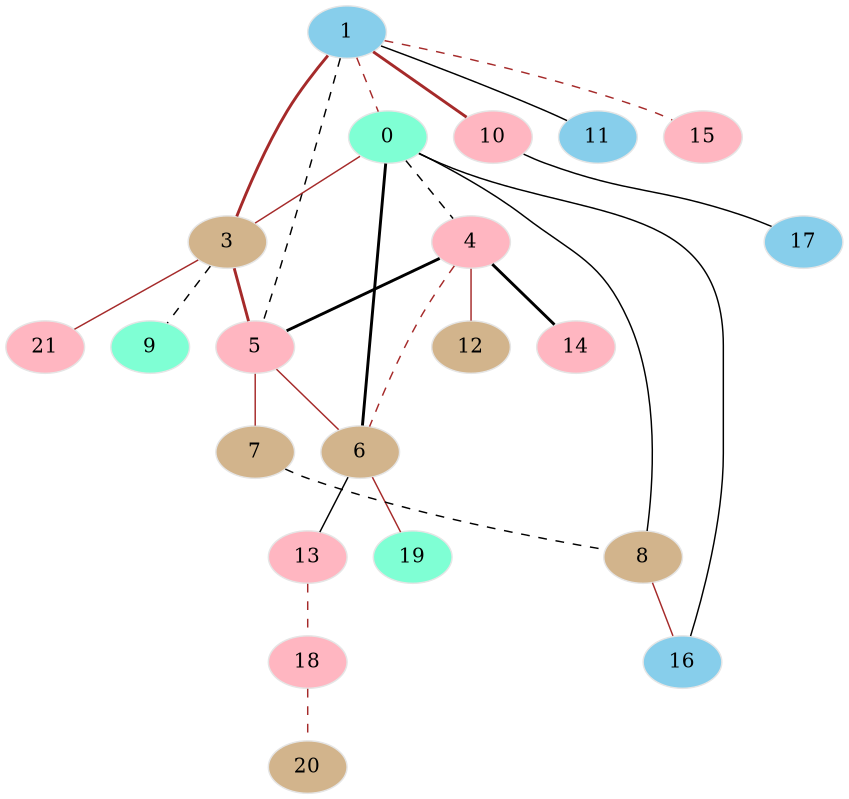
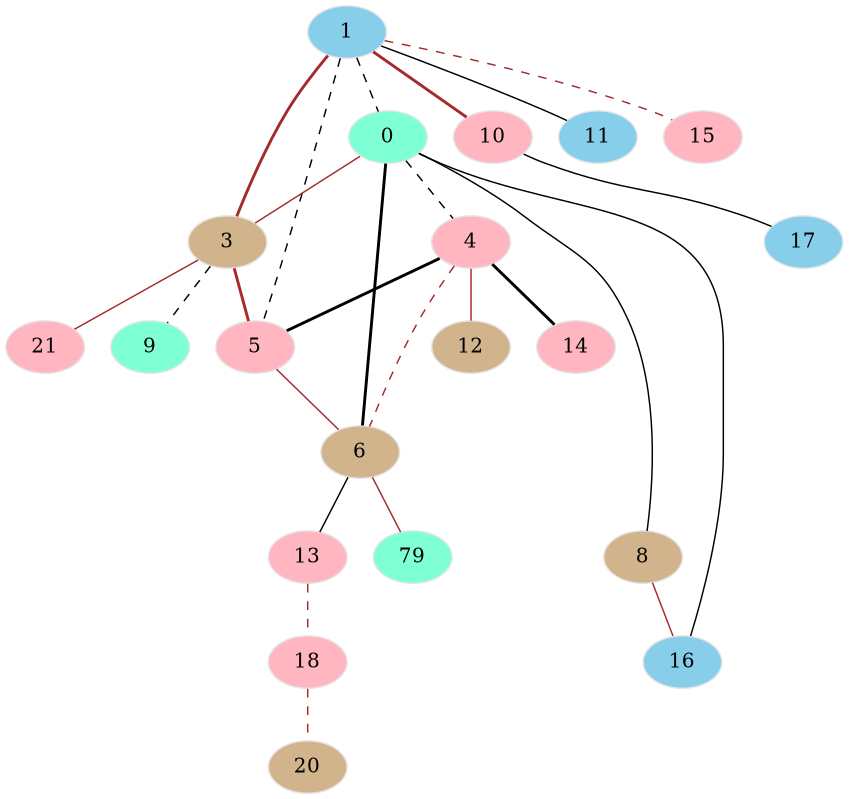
edge "1" -- "0": color brown -> black
node "7": removed
node "19": label "19" -> "79"
